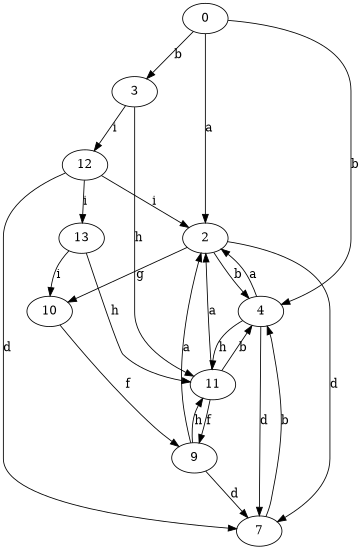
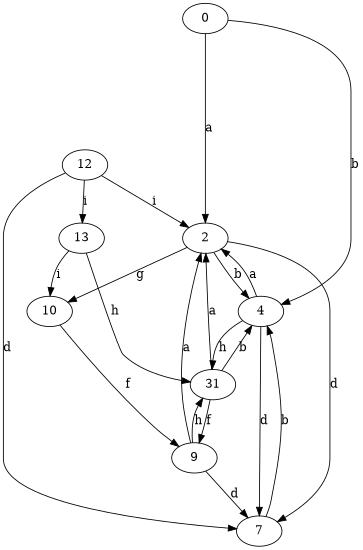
node "3": removed
node "11": label "11" -> "31"
